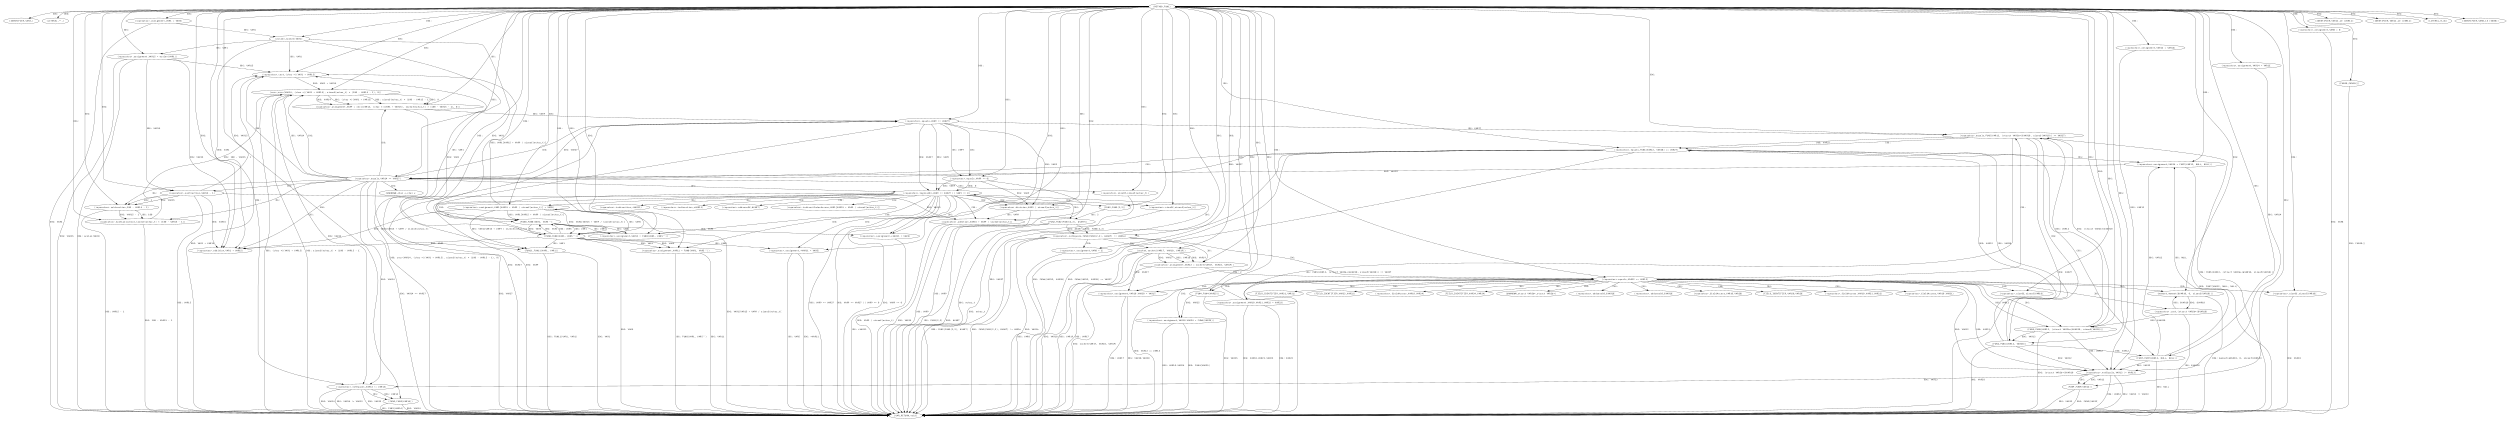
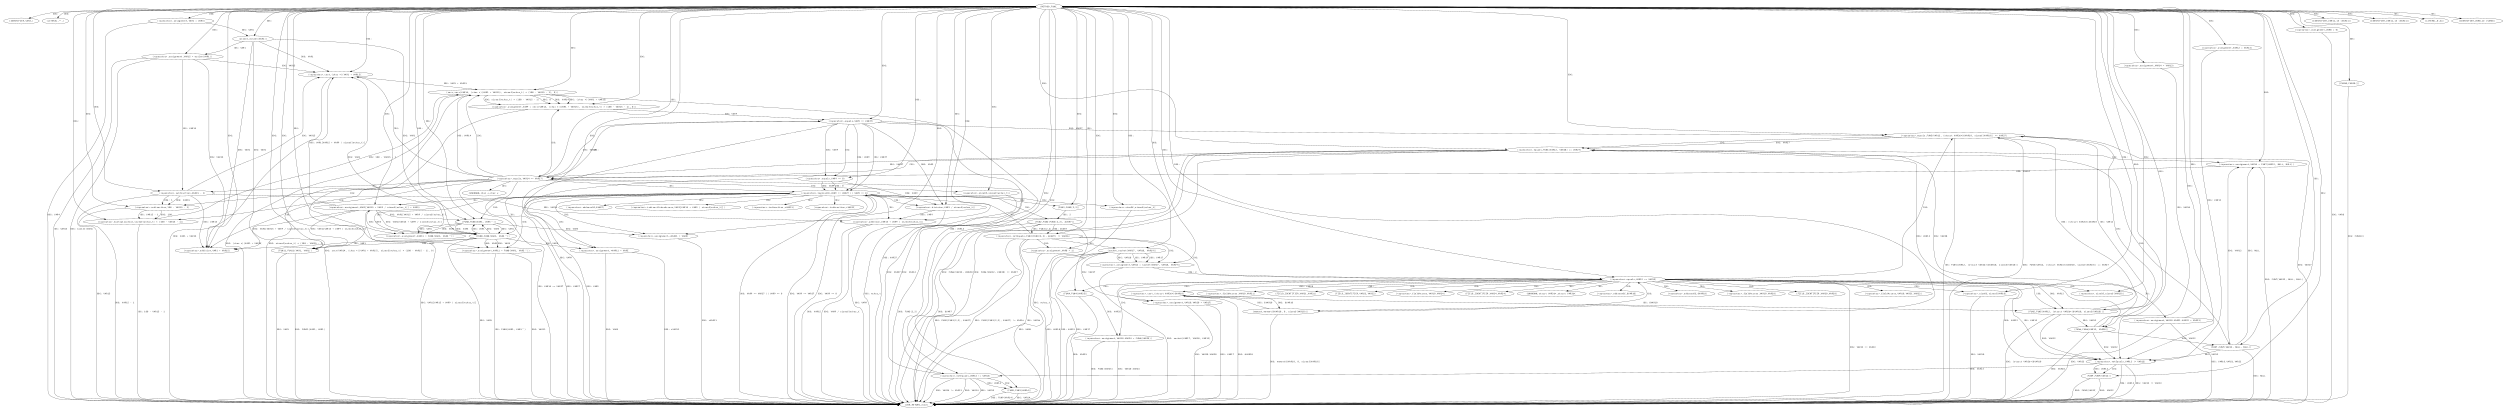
edge "(METHOD,FUN1)" -> "(FUN4,FUN4(VAR25))": now "(FUN2,FUN2(FUN3(2,2), &VAR7))" -> "(FUN4,FUN4(VAR25))"
edge "(METHOD,FUN1)" -> "(<operator>.assignment,VAR10.VAR20 = VAR17)": removed, label "DDG:"
edge "(<operator>.equals,VAR14 == VAR27)" -> "(<operator>.notEquals,VAR14 != VAR13)": reversed
edge "(<operator>.equals,VAR12 == VAR13)" -> "(memset,memset(&VAR10, 0, sizeof(VAR10)))": reversed
edge "(<operator>.equals,VAR12 == VAR13)" -> "(<operator>.cast,(struct VAR26*)&VAR10)": label "CDG: " -> "DDG: VAR28"
